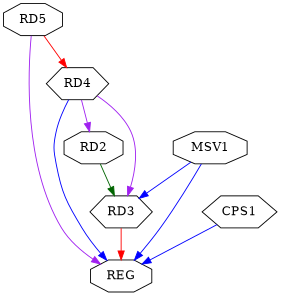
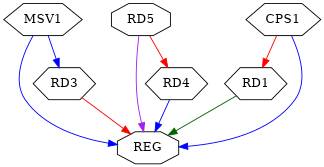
node "RD1": added
edge "RD4" -> "RD3": removed
node "RD2": removed
node "MSV1": shape octagon -> hexagon
